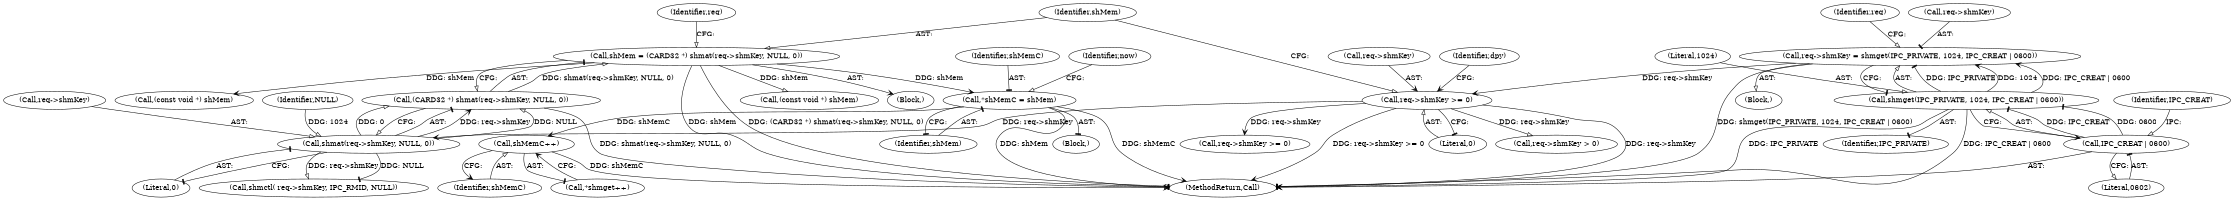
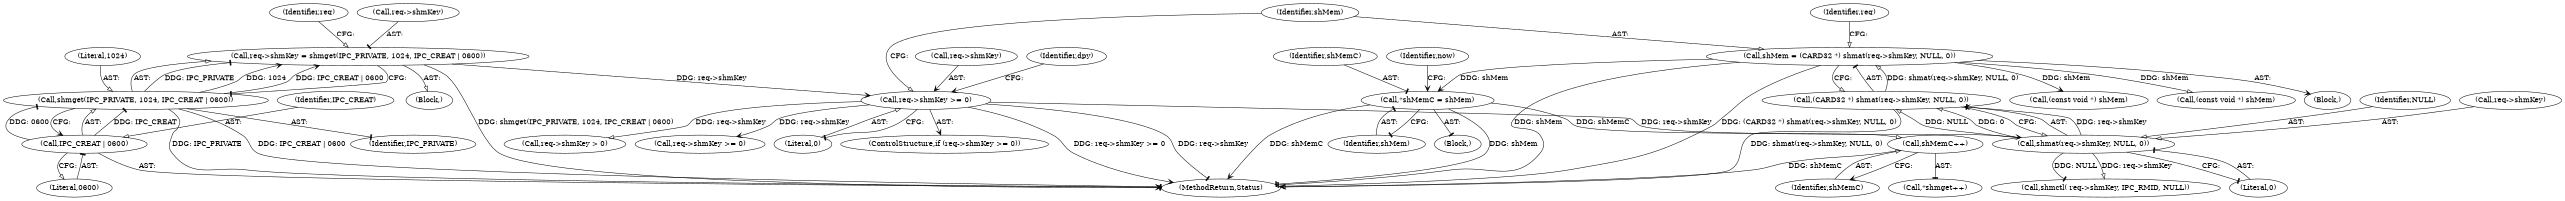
edge "(Identifier,now)" -> "(Call,*shMemC = shMem)": arrowhead onormal -> vee
edge "(Call,*shMemC = shMem)" -> "(Call,shMemC++)": arrowhead vee -> onormal
edge "(Identifier,NULL)" -> "(Call,shmat(req->shmKey, NULL, 0))": label "DDG: 1024" -> "AST: "
edge "(Identifier,IPC_CREAT)" -> "(Call,IPC_CREAT | 0600)": label "IPC: " -> "AST: "
node "(ControlStructure,if (req->shmKey >= 0))": added
edge "(Call,*shmget++)" -> "(Call,shMemC++)": removed, label "CFG:"
node "(MethodReturn,Call)": label "(MethodReturn,Call)" -> "(MethodReturn,Status)"
node "(Literal,0602)": label "(Literal,0602)" -> "(Literal,0600)"
